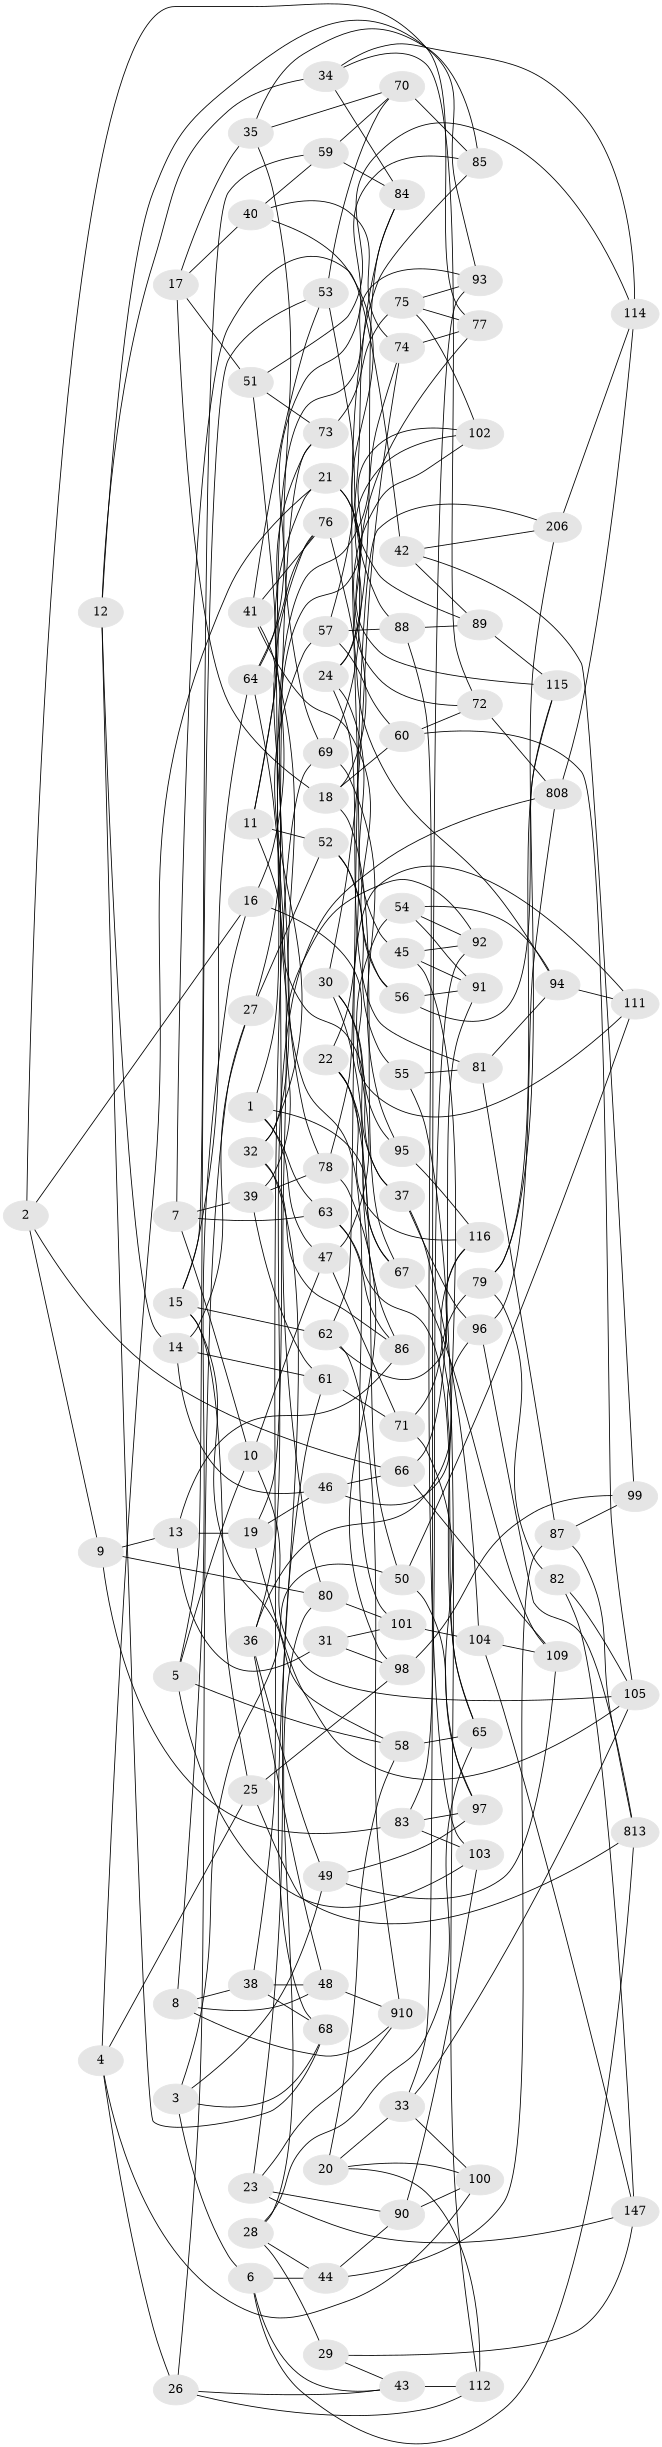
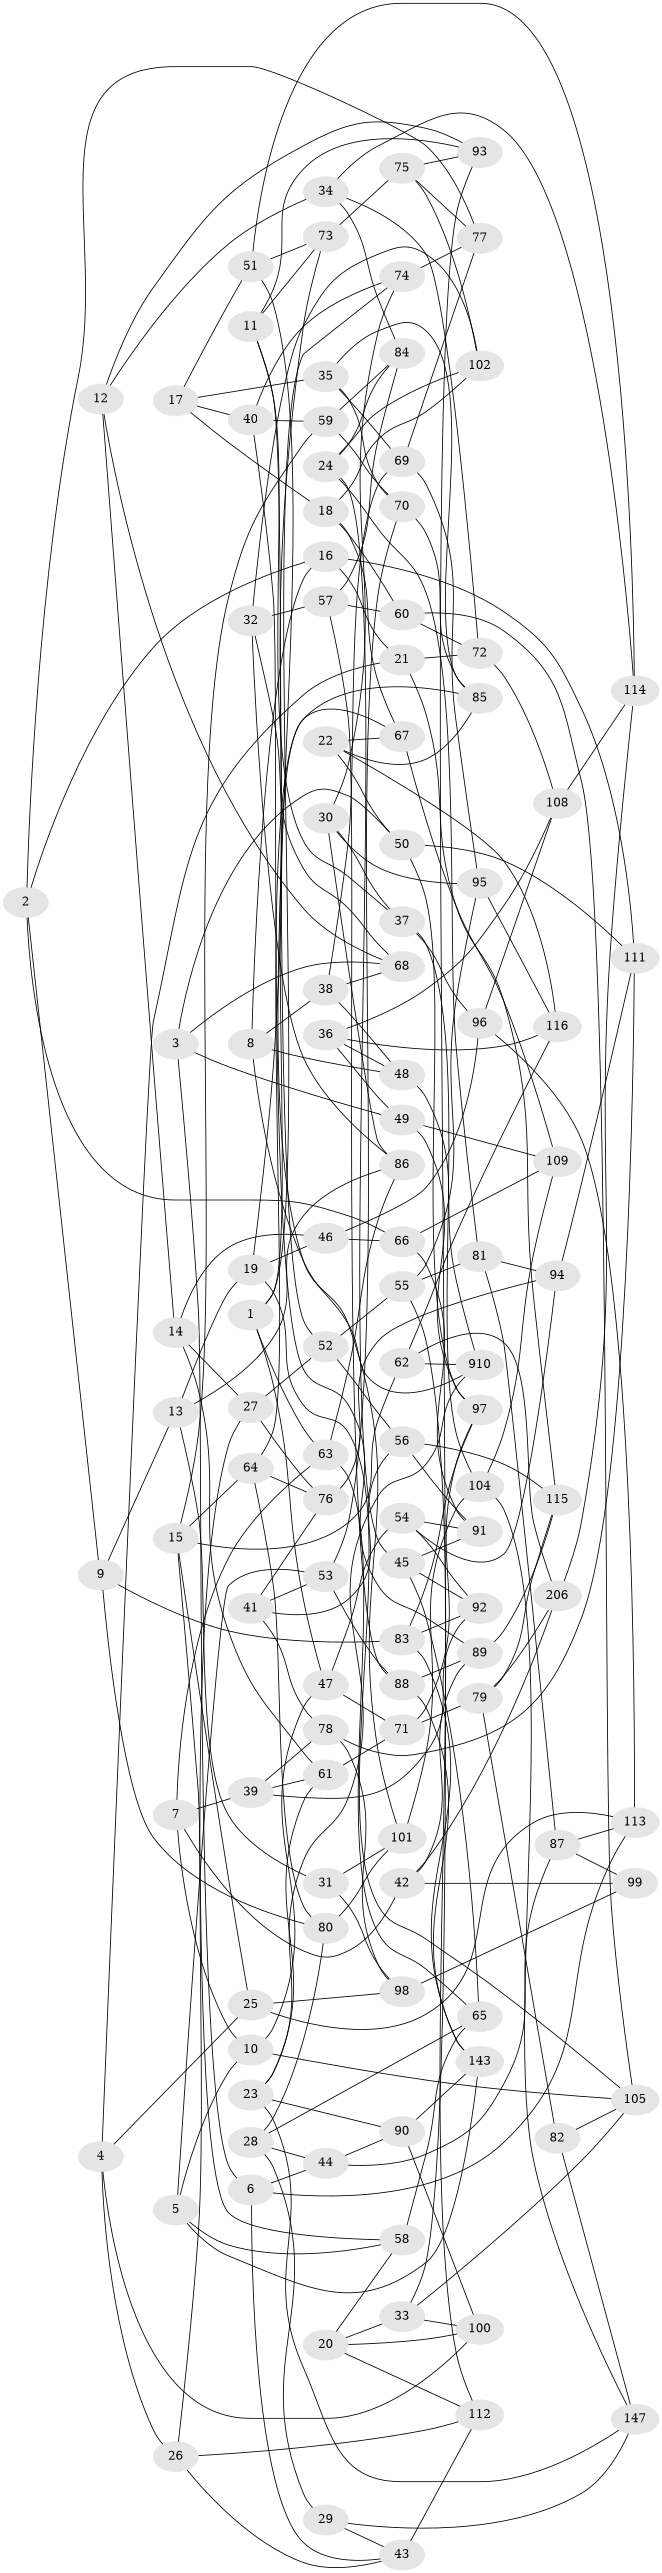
node "808": label "808" -> "108"
edge "95" -- "55": added
node "813": label "813" -> "113"
node "103": label "103" -> "143"
